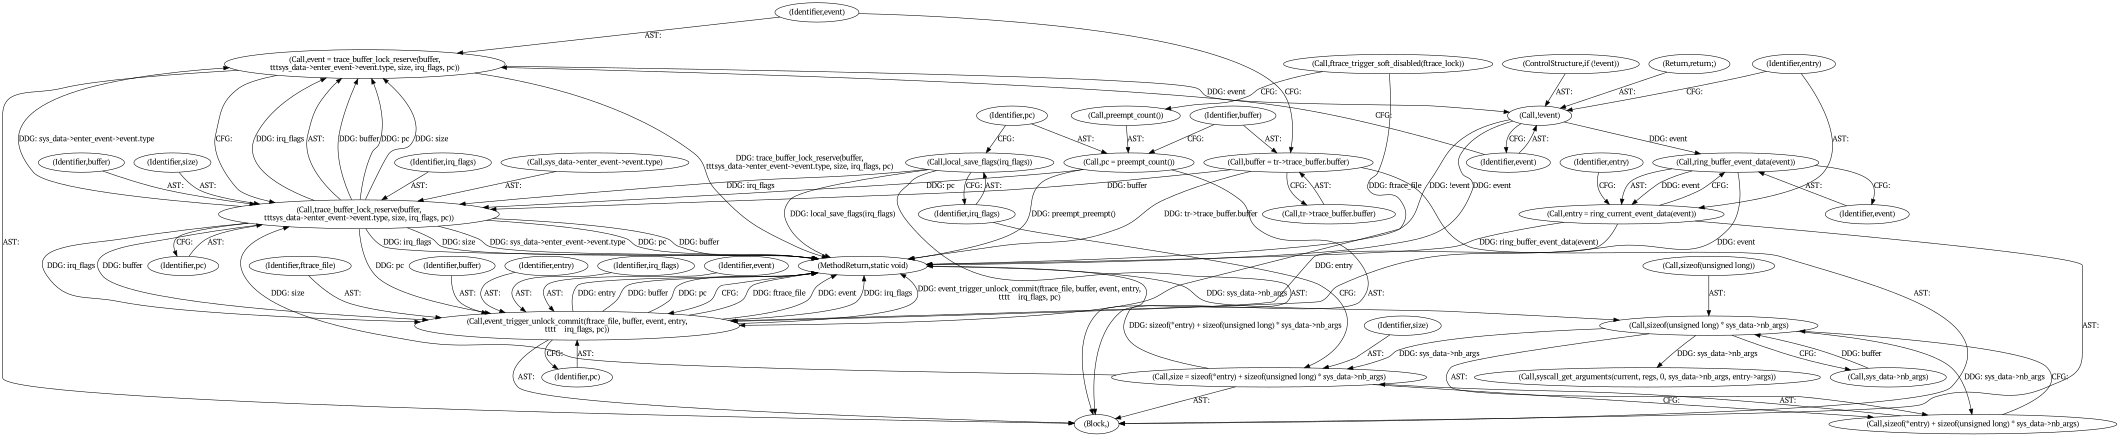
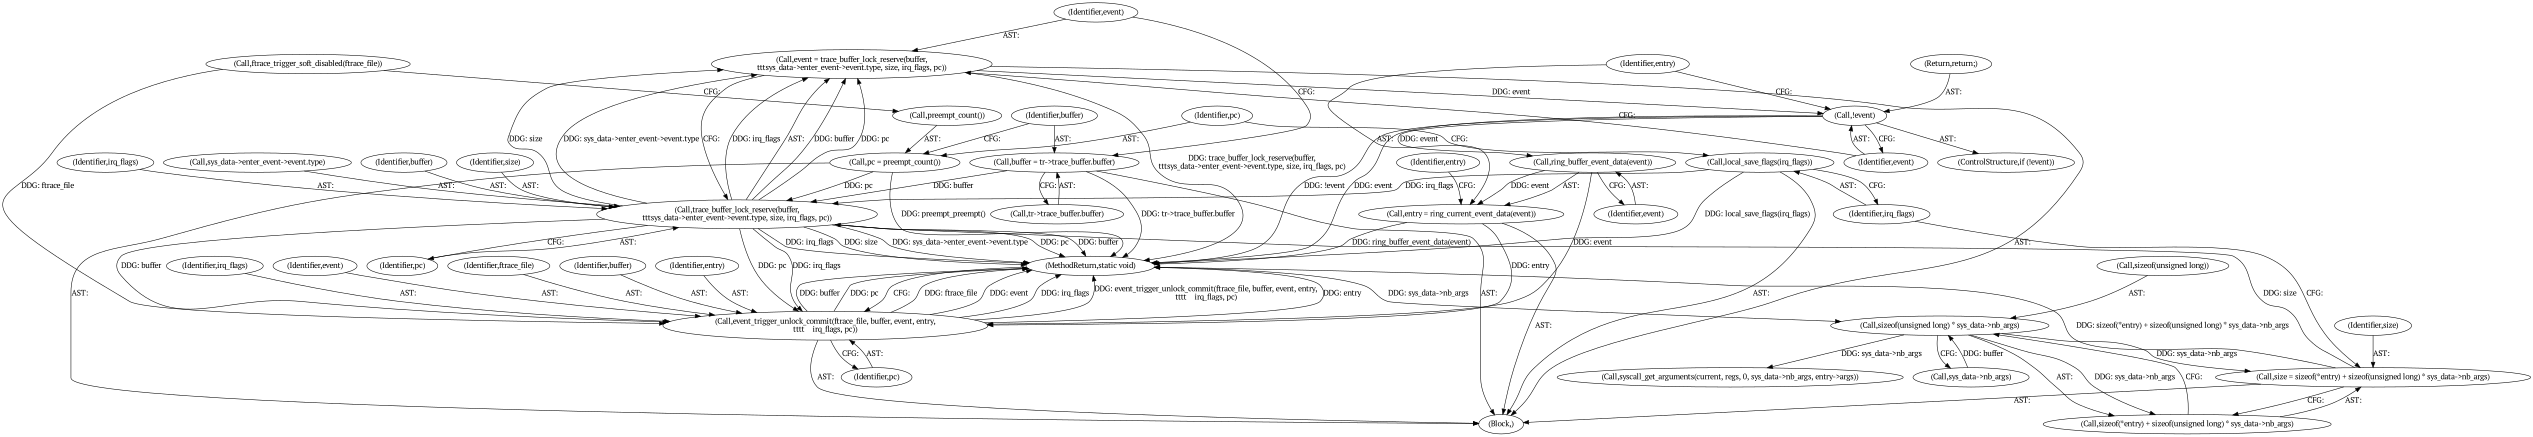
node "(Call,ftrace_trigger_soft_disabled(ftrace_lock))": label "(Call,ftrace_trigger_soft_disabled(ftrace_lock))" -> "(Call,ftrace_trigger_soft_disabled(ftrace_file))"
edge "(ControlStructure,if (!event))" -> "(Call,!event)": reversed
edge "(Call,entry = ring_current_event_data(event))" -> "(Call,ring_buffer_event_data(event))": removed, label "CFG:"
